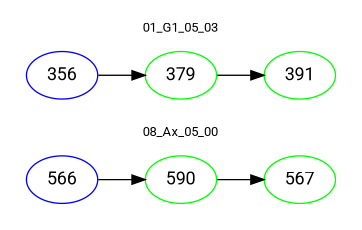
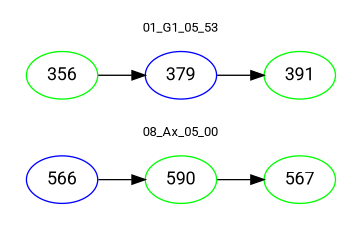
cluster "01_G1_05_03": label "01_G1_05_03" -> "01_G1_05_53"
node "356": color blue -> green
node "379": color green -> blue
